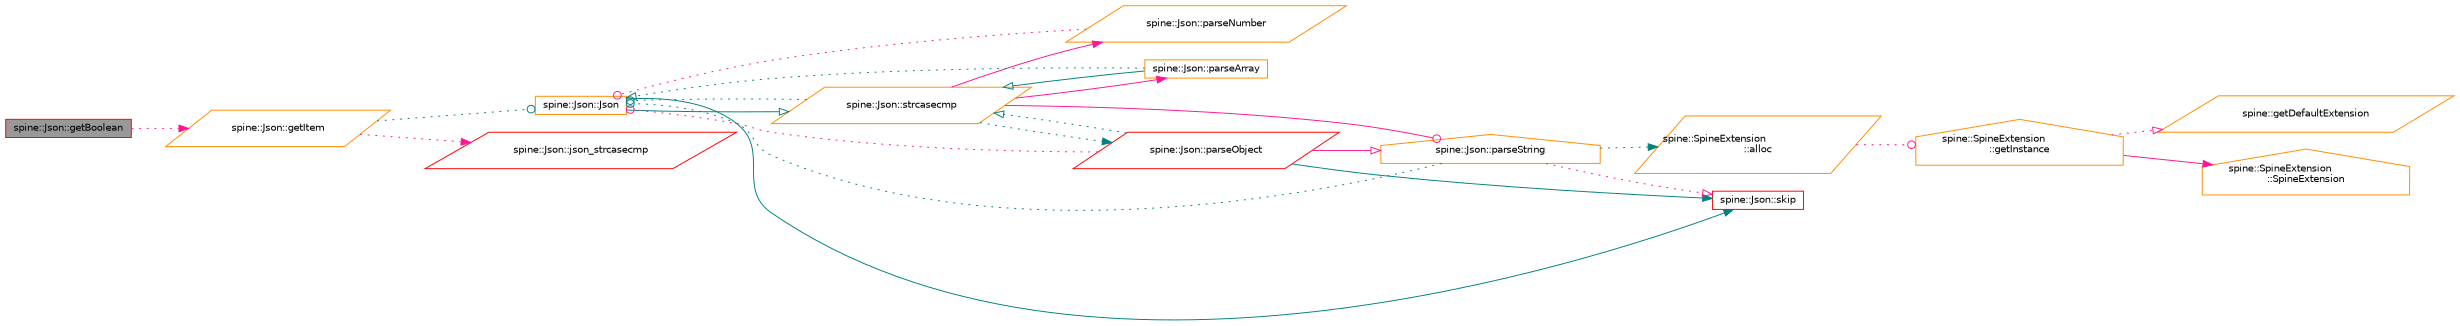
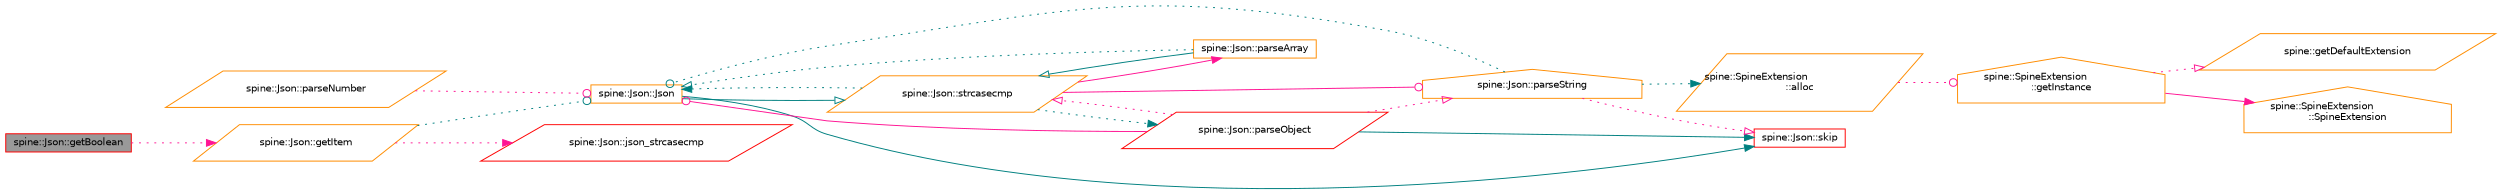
edge "spine::Json::strcasecmp" -> "spine::Json::parseNumber": removed
edge "spine::Json::strcasecmp" -> "spine::Json::Json": arrowhead odot -> normal
edge "spine::Json::parseObject" -> "spine::Json::strcasecmp": color teal -> deeppink
edge "spine::Json::parseObject" -> "spine::Json::Json": style dotted -> solid
edge "spine::Json::parseObject" -> "spine::Json::parseString": style solid -> dotted
